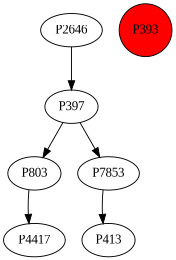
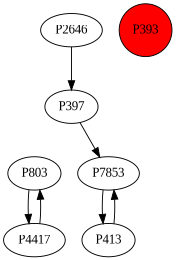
edge "P397" -> "P803": now "P4417" -> "P803"
edge "P413" -> "P7853": added
